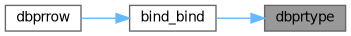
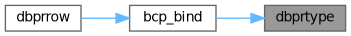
node "bind_bind": label "bind_bind" -> "bcp_bind"
